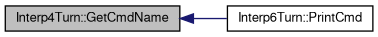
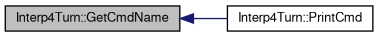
node "Interp6Turn::PrintCmd": label "Interp6Turn::PrintCmd" -> "Interp4Turn::PrintCmd"
